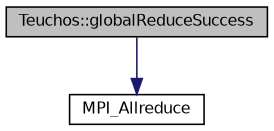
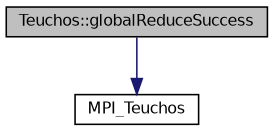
node "MPI_Allreduce": label "MPI_Allreduce" -> "MPI_Teuchos"
